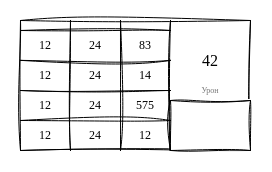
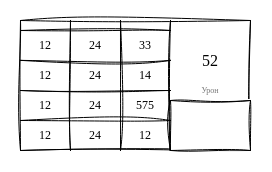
node "83": label "83" -> "33"
node "42": label "42" -> "52"
